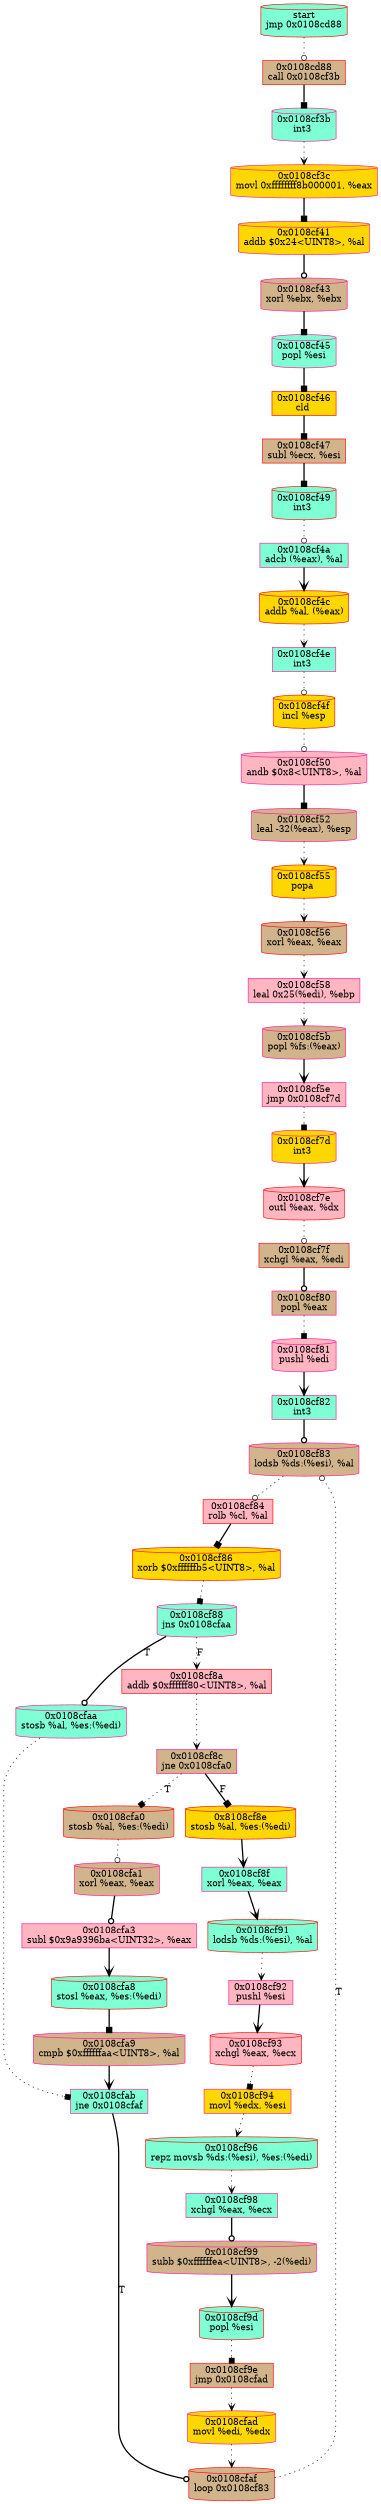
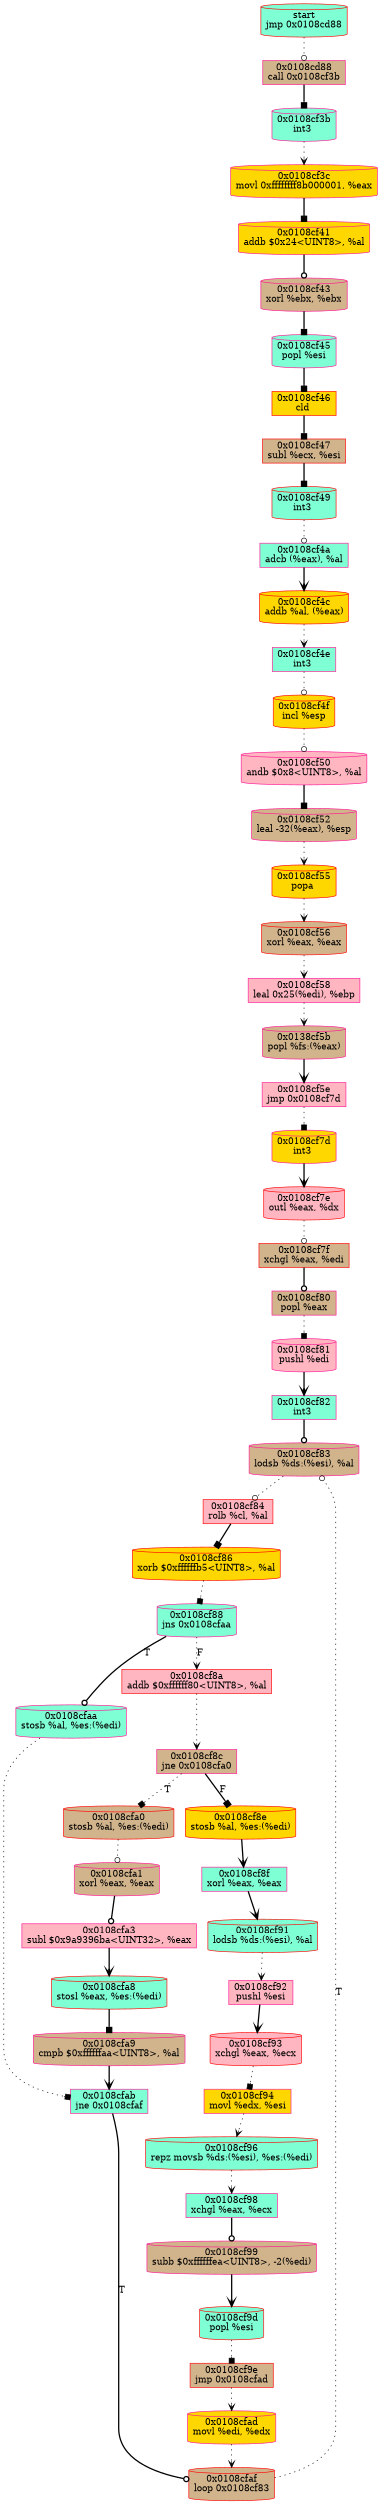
node "0x0108cd88 call 0x0108cf3b": color red -> deeppink
node "0x0108cf5b popl %fs:(%eax)": label "0x0108cf5b popl %fs:(%eax)" -> "0x0138cf5b popl %fs:(%eax)"
node "0x8108cf8e stosb %al, %es:(%edi)": label "0x8108cf8e stosb %al, %es:(%edi)" -> "0x0108cf8e stosb %al, %es:(%edi)"
